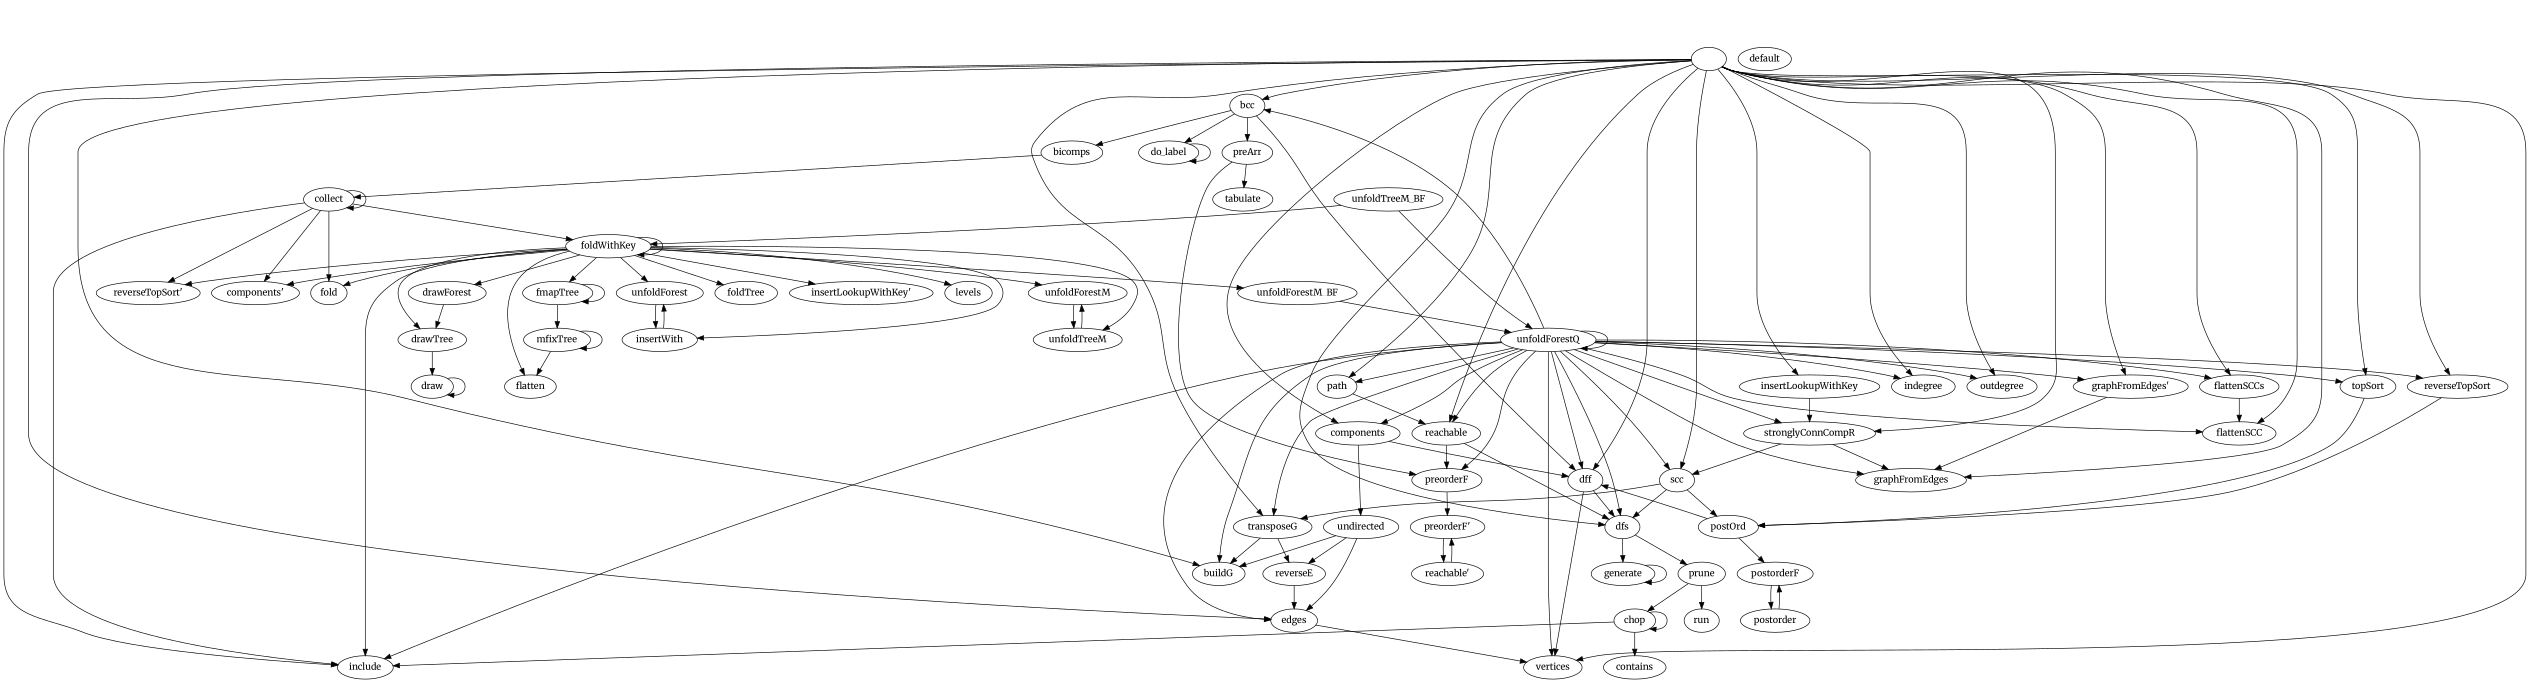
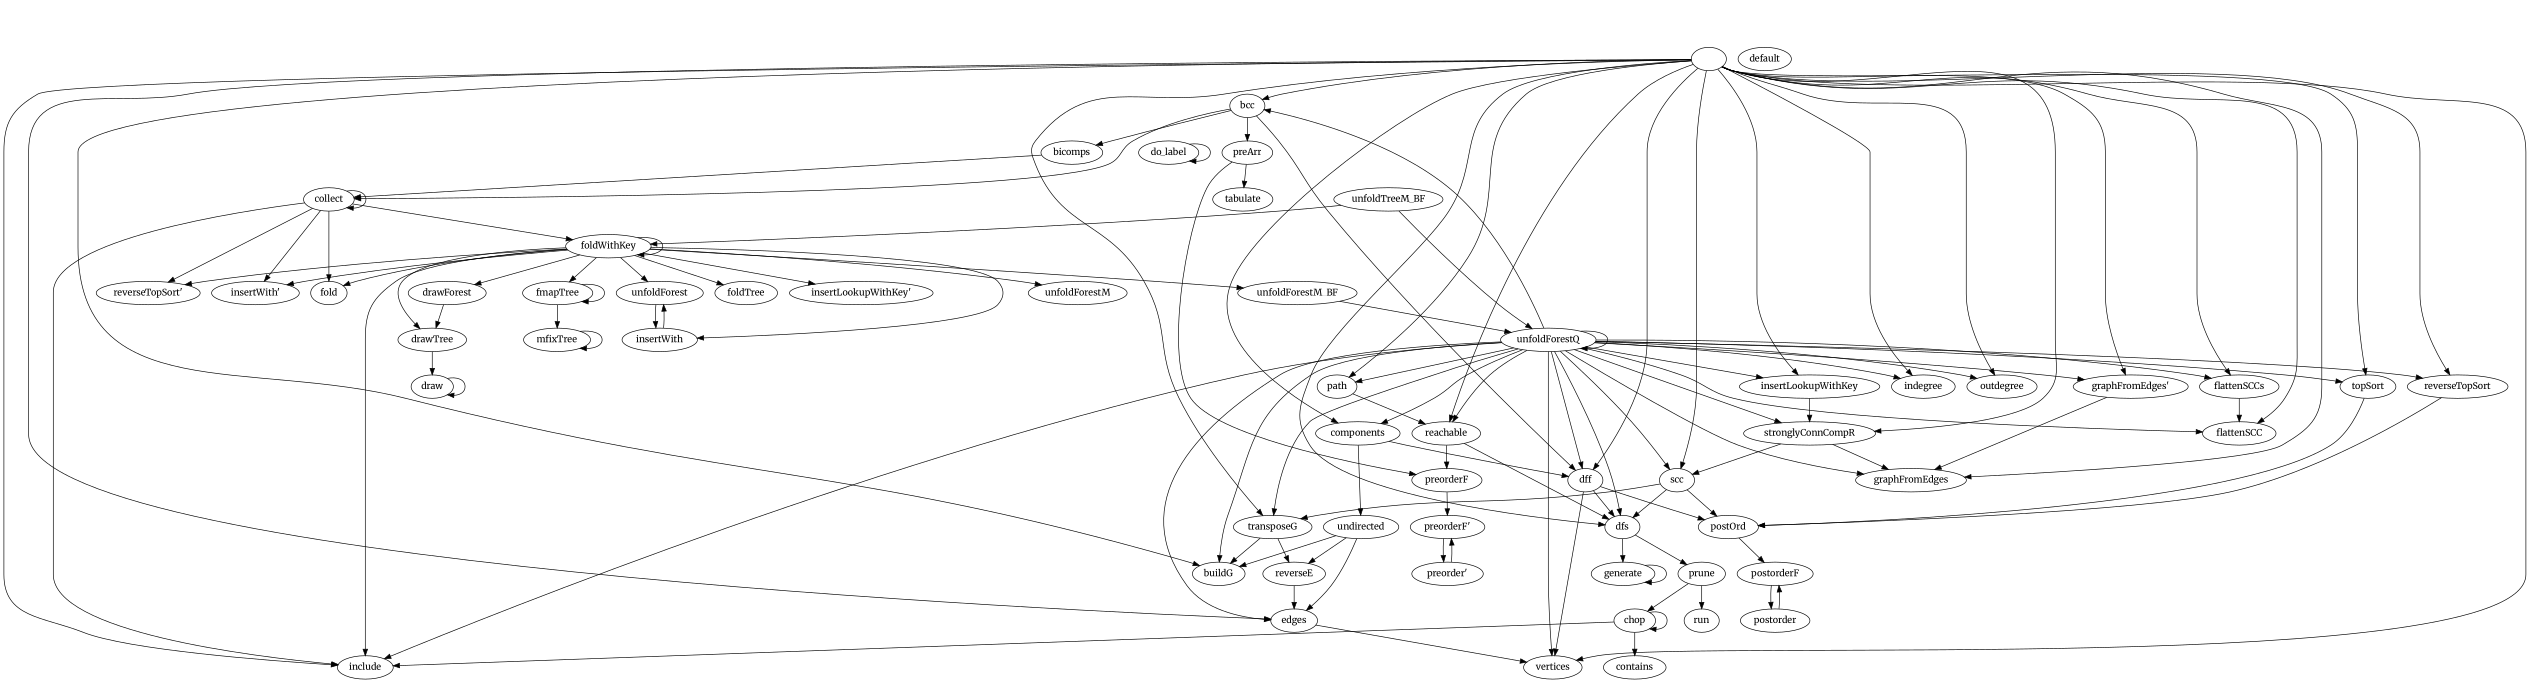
edge "bcc" -> "do_label": now "bcc" -> "collect"
node "components'": label "components'" -> "insertWith'"
node "levels": removed
node "unfoldTreeM": removed
node "flatten": removed
edge "unfoldForestQ" -> "preorderF": now "unfoldForestQ" -> "insertLookupWithKey"
edge "postOrd" -> "dff": reversed
node "reachable'": label "reachable'" -> "preorder'"
